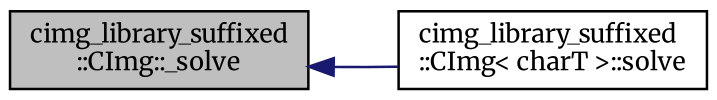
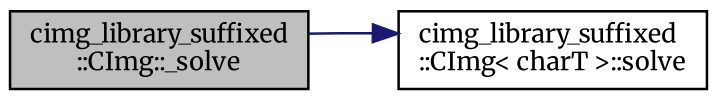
edge "cimg_library_suffixed ::CImg< charT >::solve" -> "cimg_library_suffixed ::CImg::_solve": reversed
